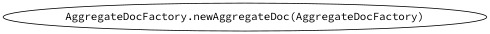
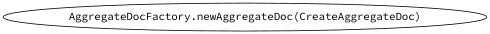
node "AggregateDocFactory.newAggregateDoc(AggregateDocFactory)": label "AggregateDocFactory.newAggregateDoc(AggregateDocFactory)" -> "AggregateDocFactory.newAggregateDoc(CreateAggregateDoc)"
